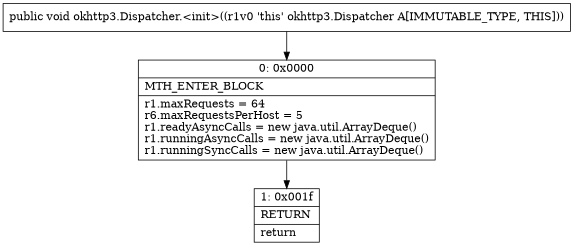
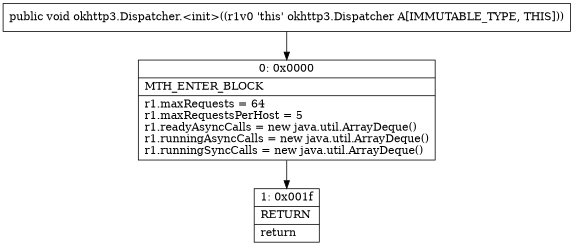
node "0: 0x0000": text "r6.maxRequestsPerHost = 5" -> "r1.maxRequestsPerHost = 5"
